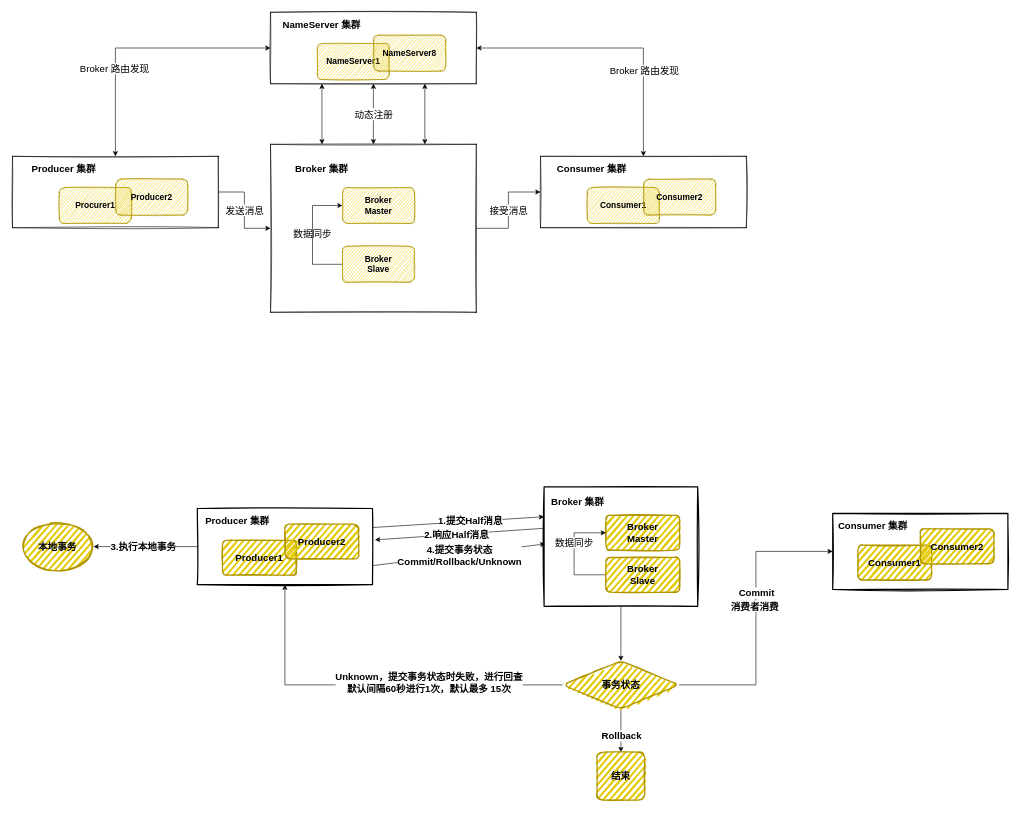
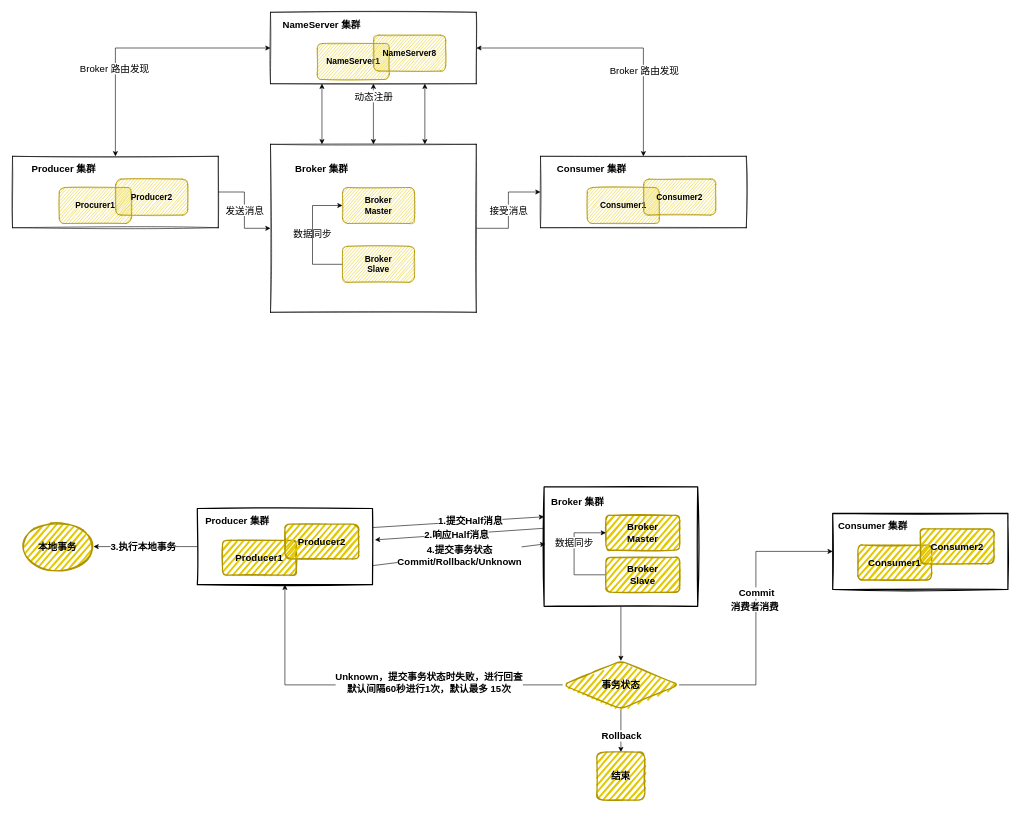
node "动态注册": moved (373, 114) -> (373, 96)
